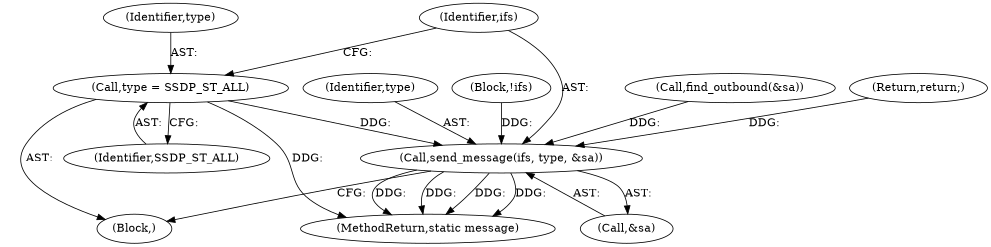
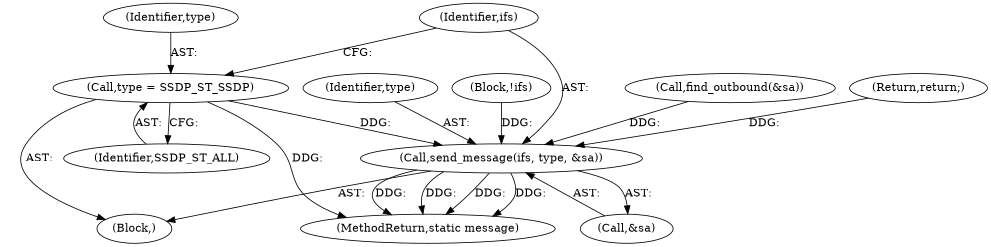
node "(Call,type = SSDP_ST_ALL)": label "(Call,type = SSDP_ST_ALL)" -> "(Call,type = SSDP_ST_SSDP)"
edge "(Call,send_message(ifs, type, &sa))" -> "(Block,)": label "CFG: " -> "AST: "
